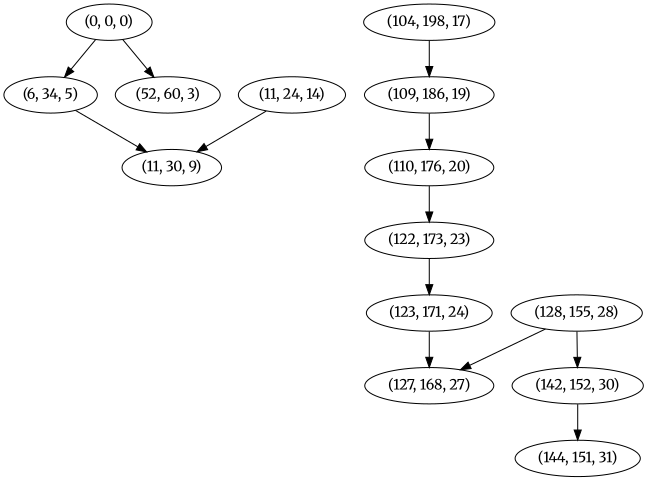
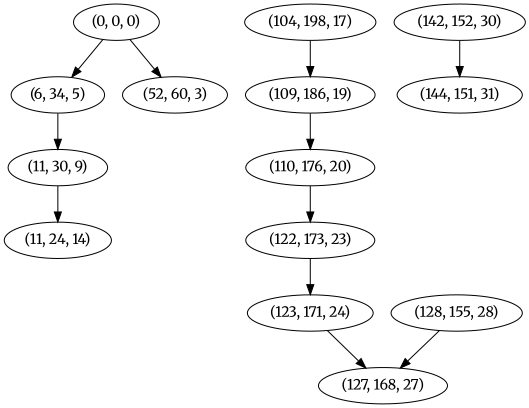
edge "(11, 24, 14)" -> "(11, 30, 9)": reversed
edge "(128, 155, 28)" -> "(142, 152, 30)": removed
